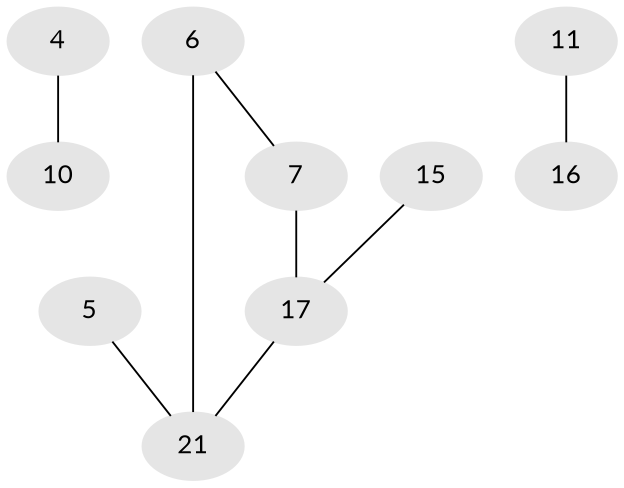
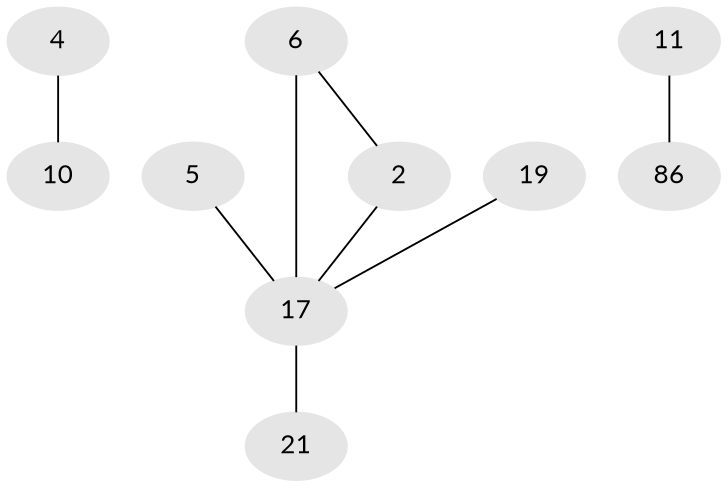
node "7": label "7" -> "2"
node "15": label "15" -> "19"
node "16": label "16" -> "86"
edge "6" -- "21": now "6" -- "17"
edge "5" -- "21": now "5" -- "17"
